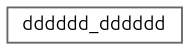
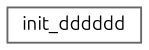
node "dddddd_dddddd": label "dddddd_dddddd" -> "init_dddddd"
